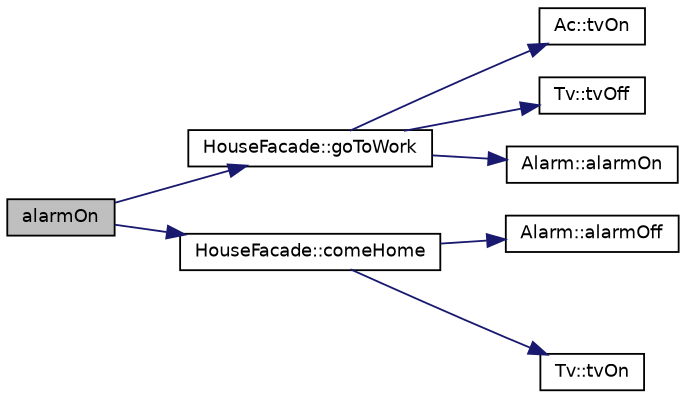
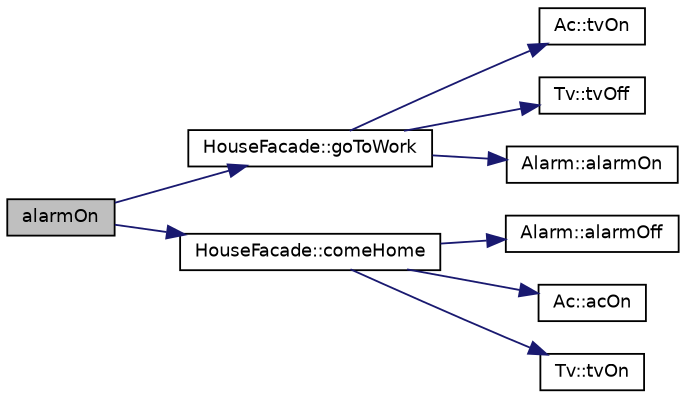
node "Ac::acOn": added
